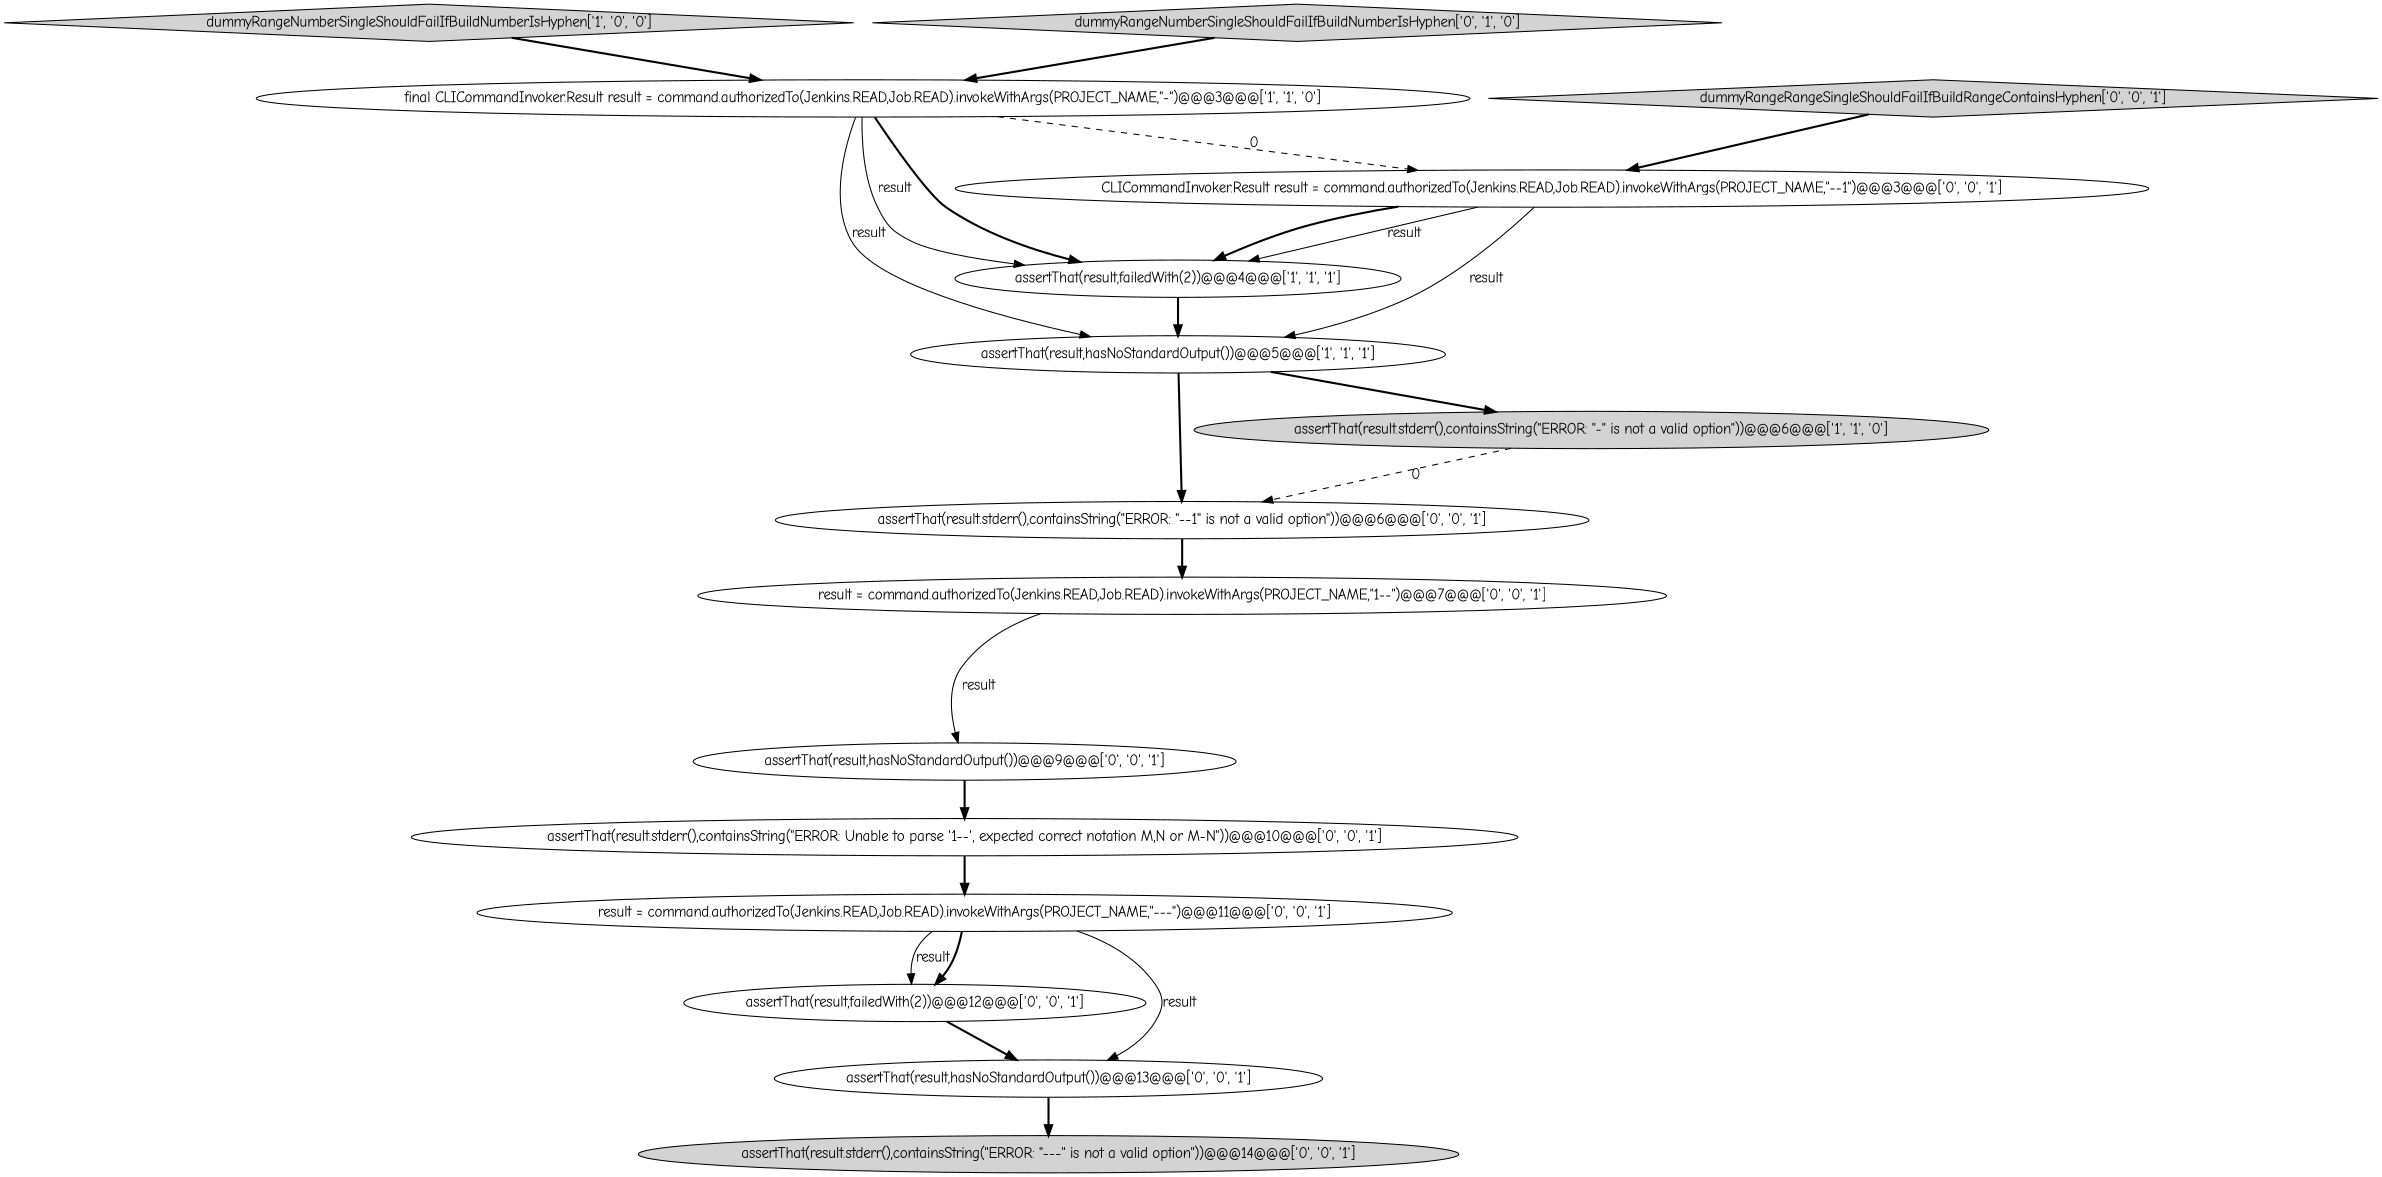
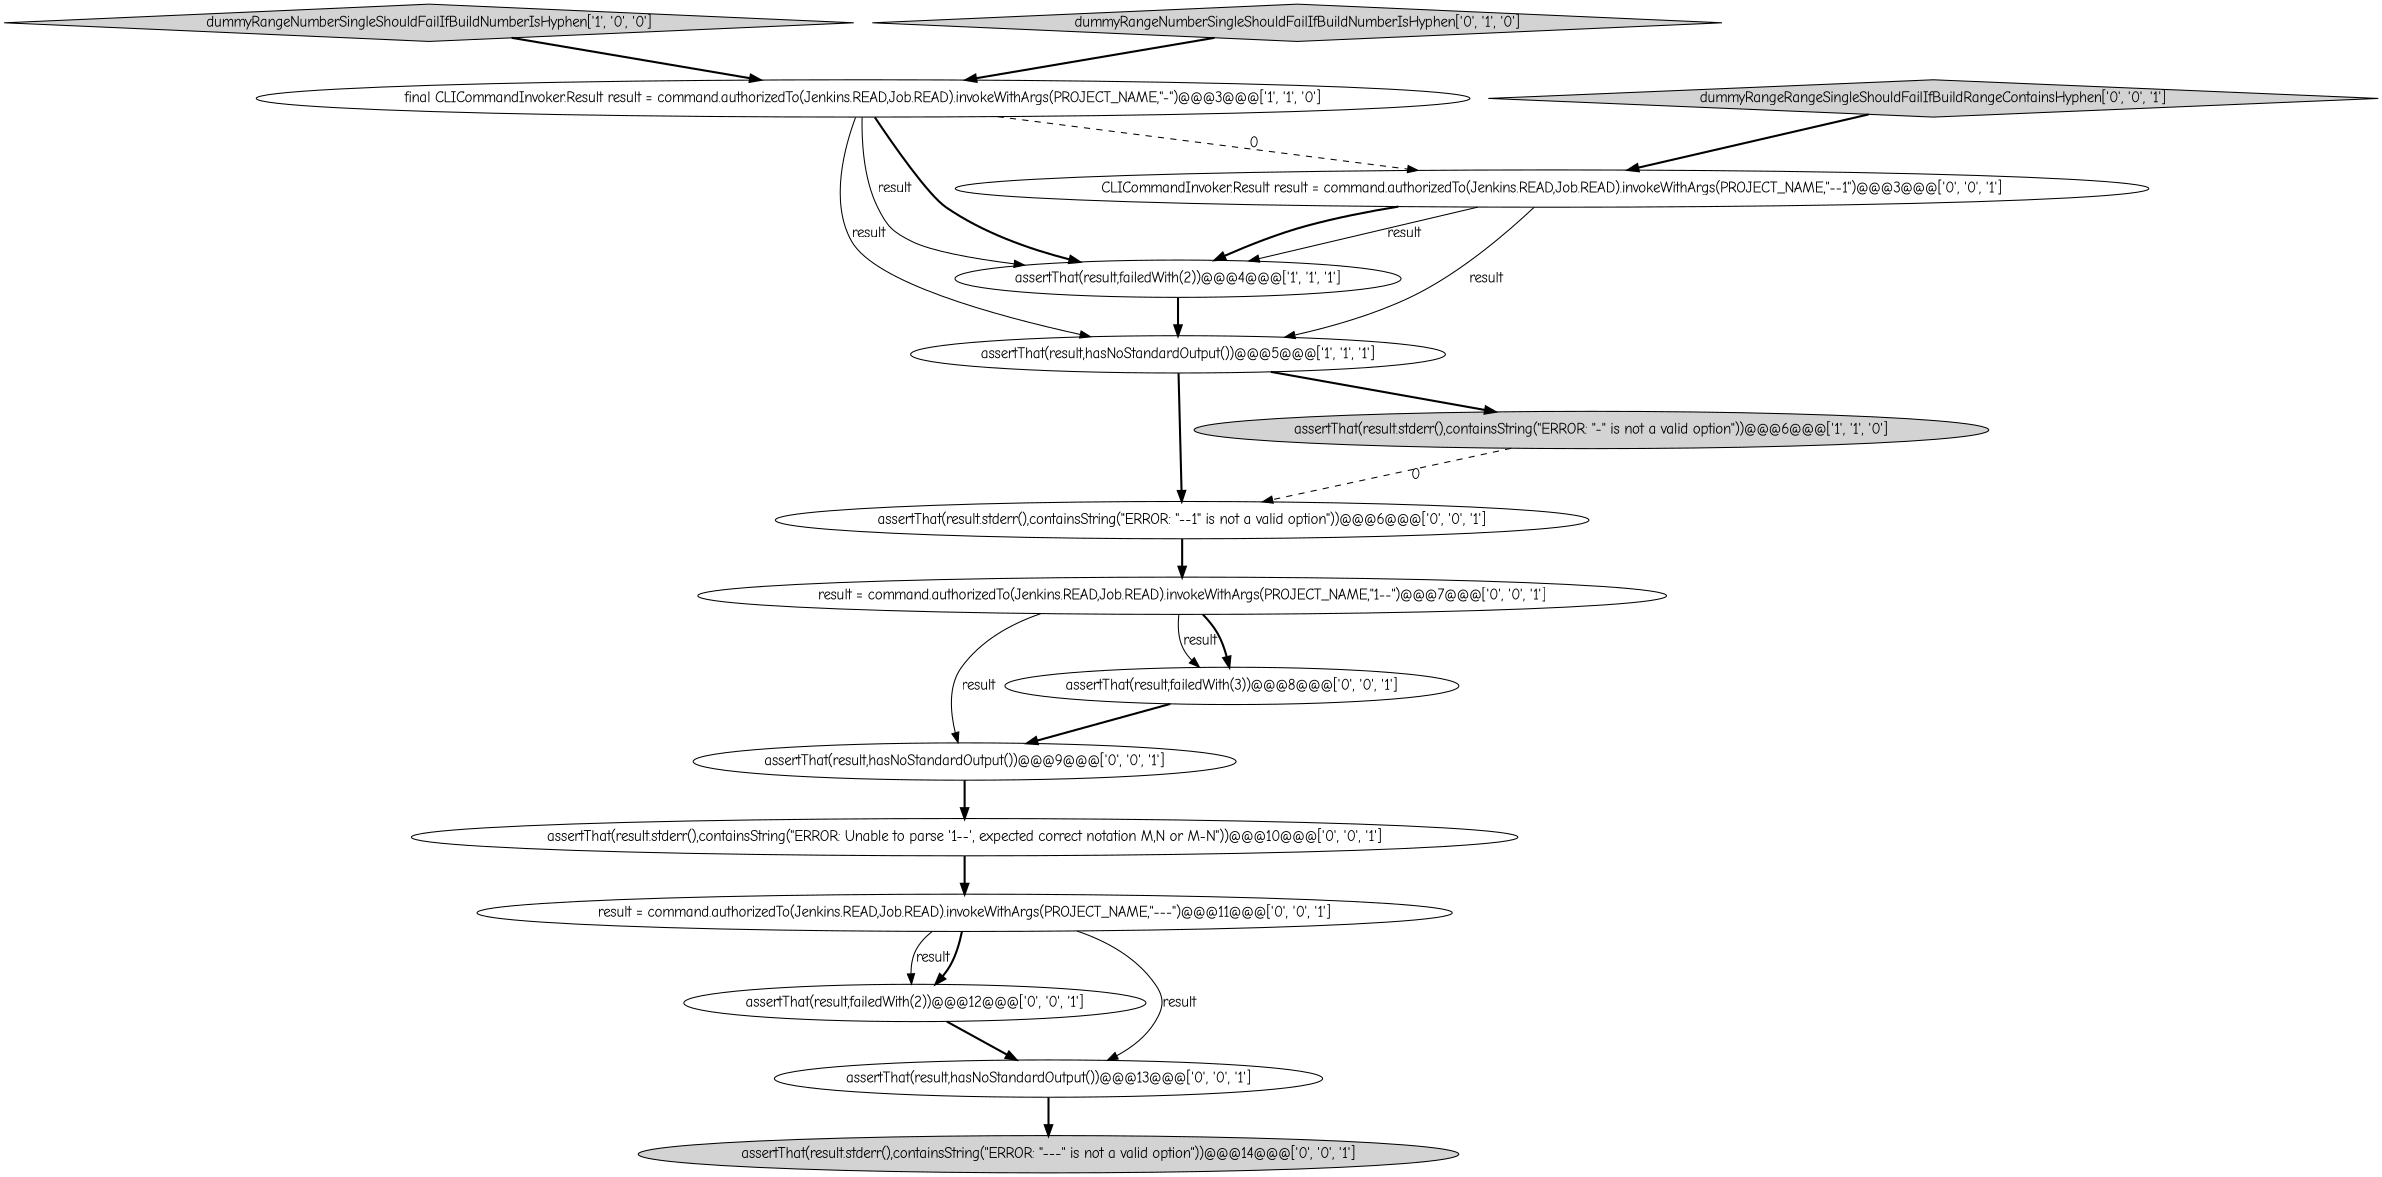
node "assertThat(result,failedWith(3))@@@8@@@['0', '0', '1']": added
